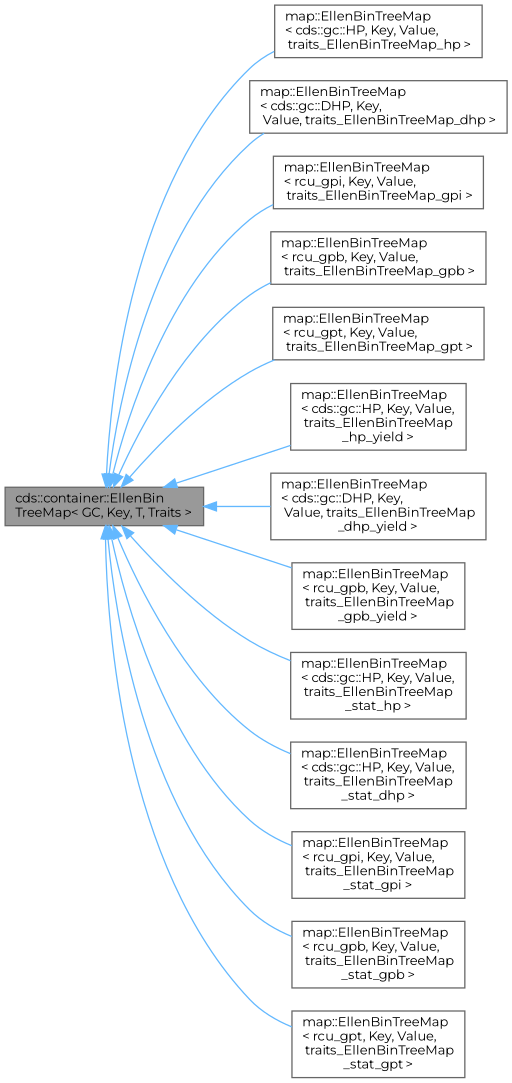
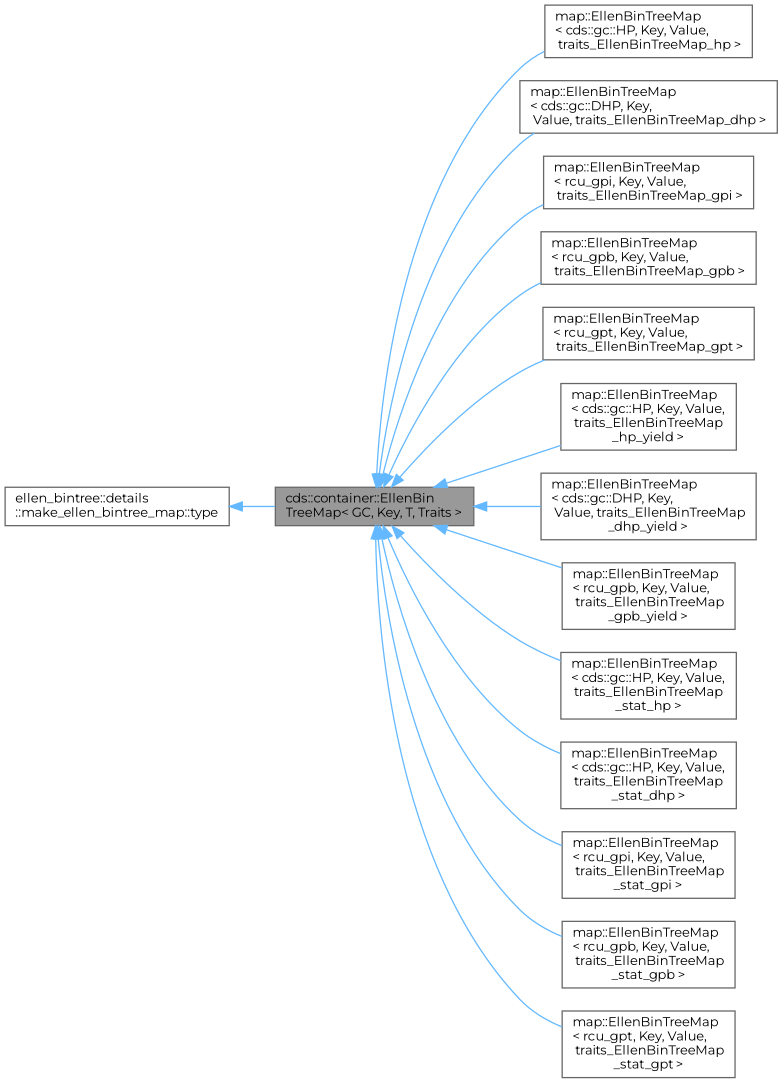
node "ellen_bintree::details ::make_ellen_bintree_map::type": added
